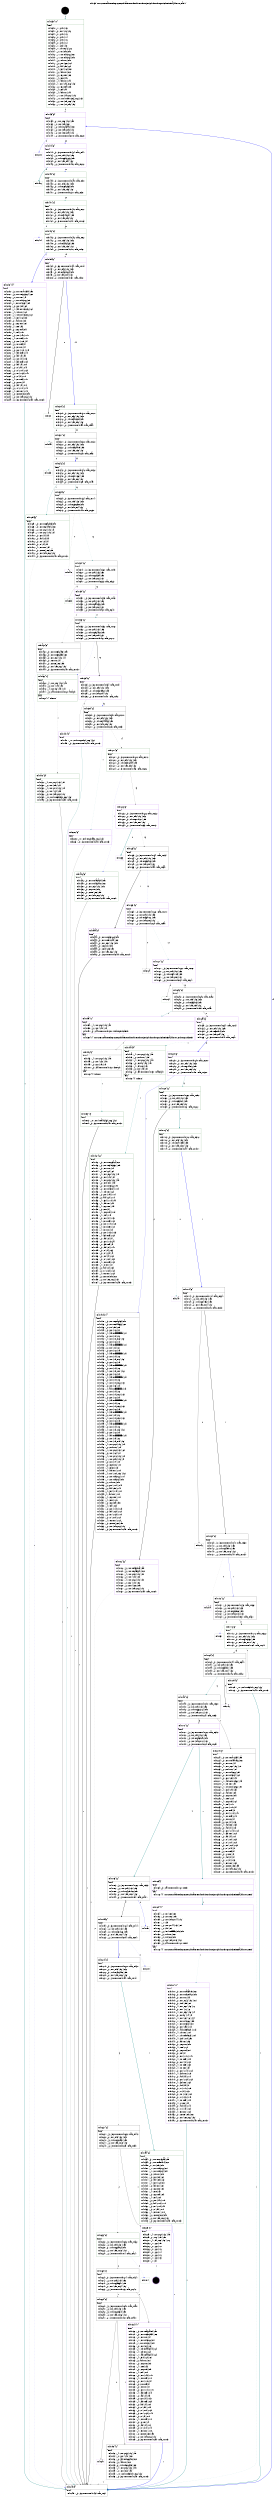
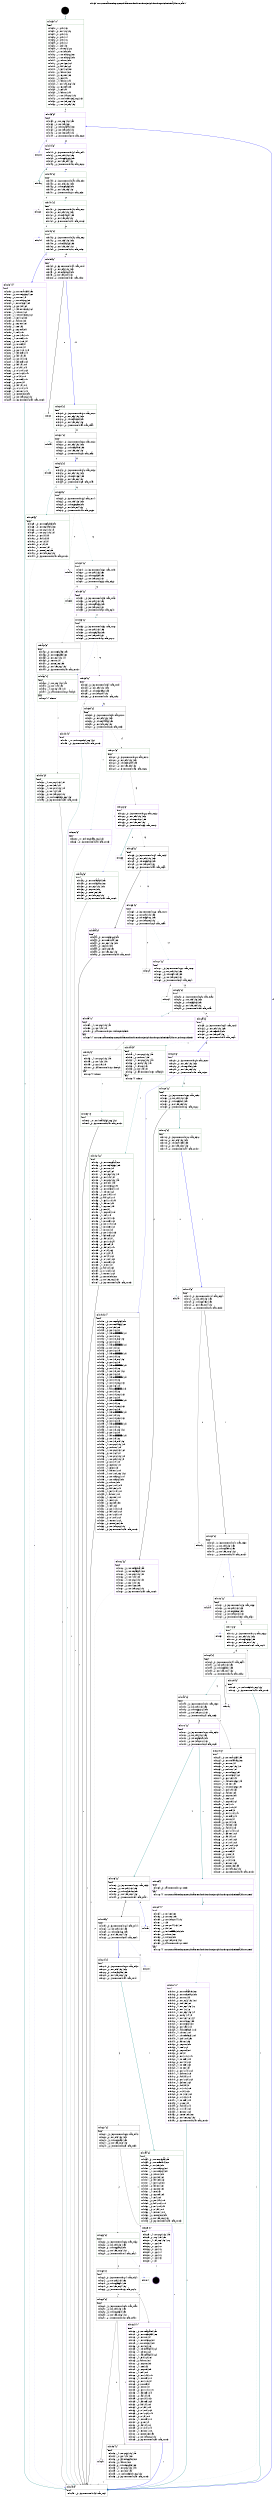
node "0x402310": added
edge "0x4015b3 [28]" -> "0x4015cf [28]": style bold -> dotted
